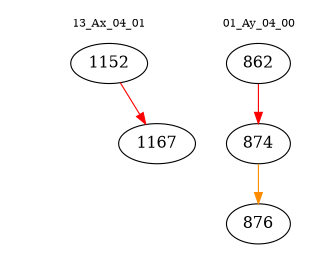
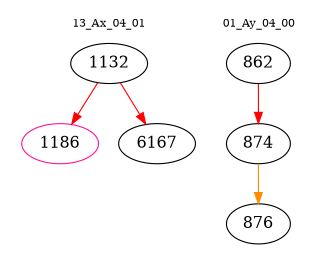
node "1152": label "1152" -> "1132"
node "1186": added
node "1167": label "1167" -> "6167"
